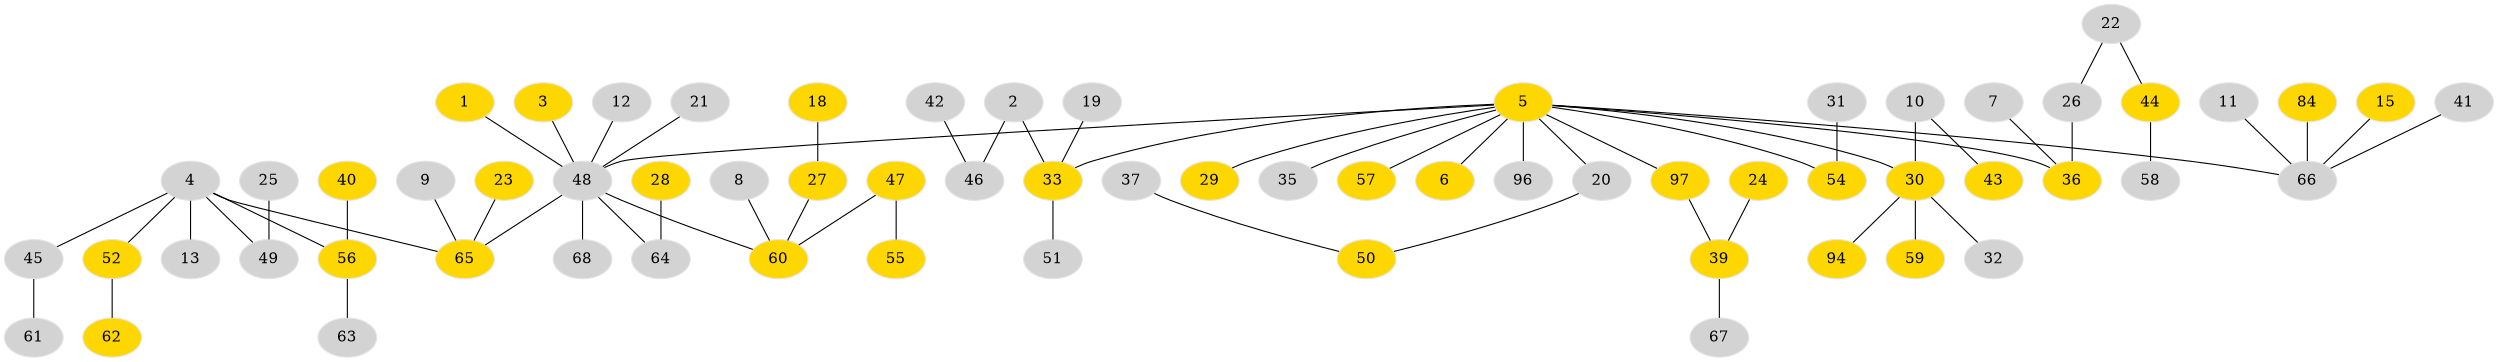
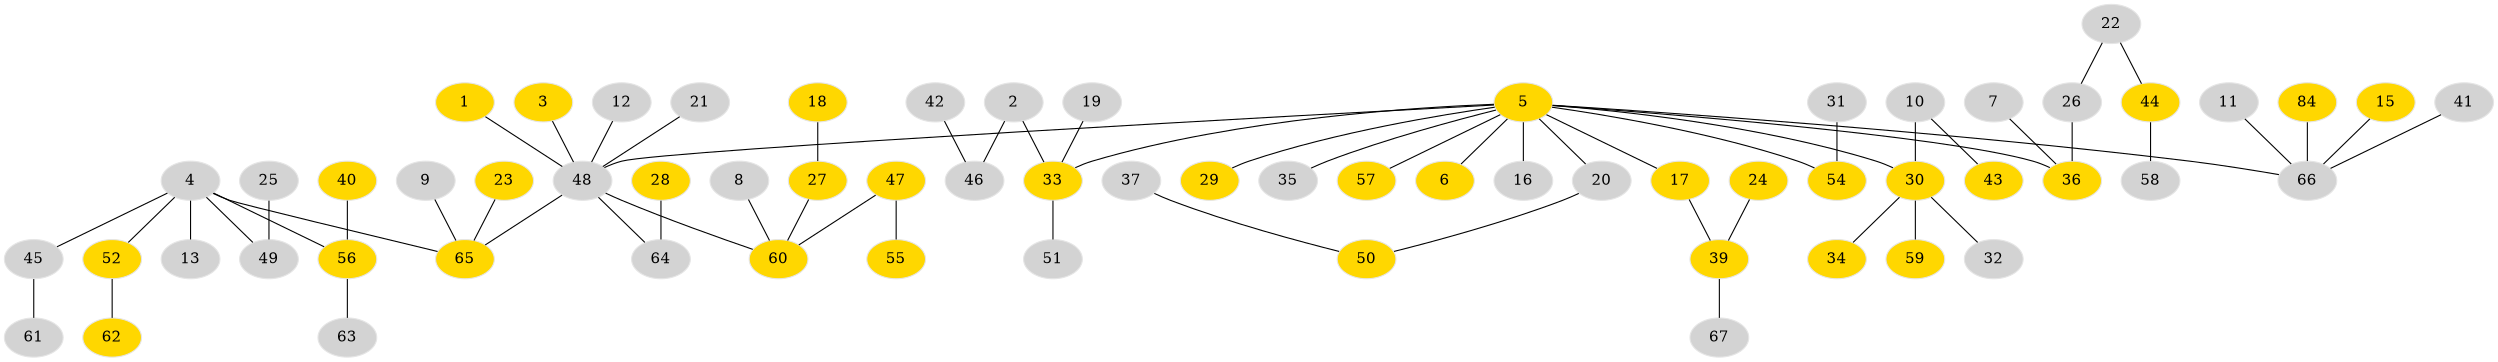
node "96": label "96" -> "16"
node "97": label "97" -> "17"
node "68": removed
node "94": label "94" -> "34"
